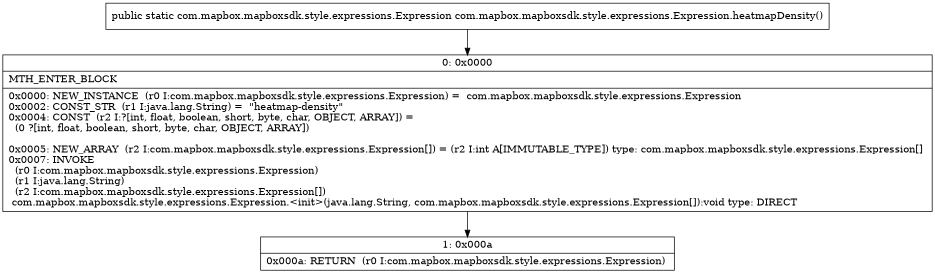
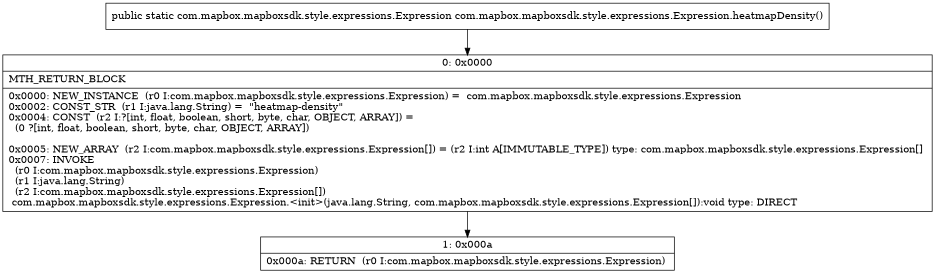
node "0: 0x0000": text "MTH_ENTER_BLOCK" -> "MTH_RETURN_BLOCK"
